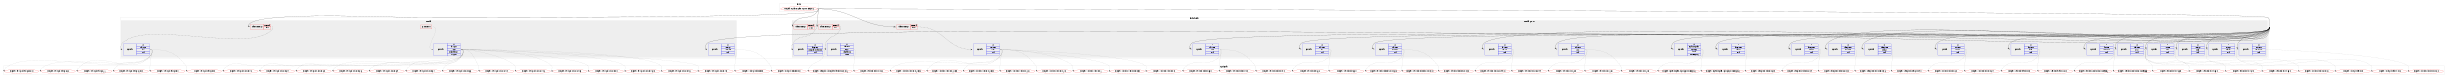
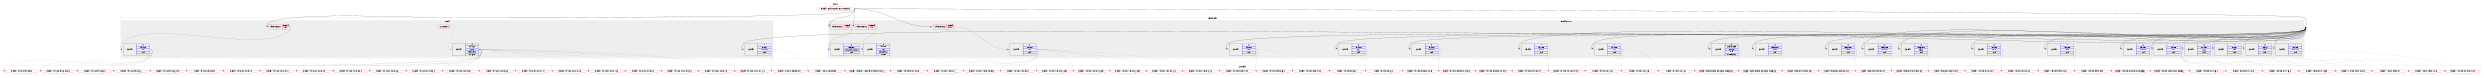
node "portage://dev-lang/python-3.7.4-r1": added
